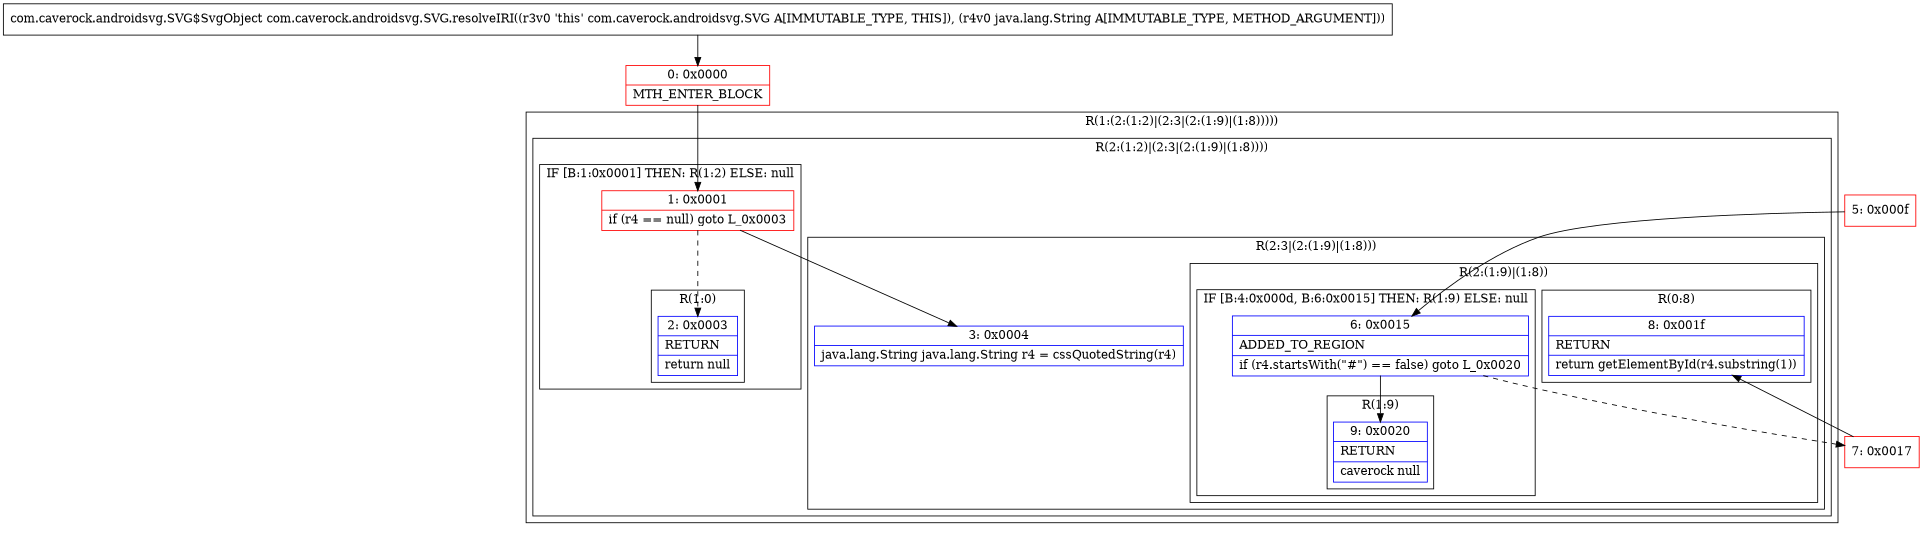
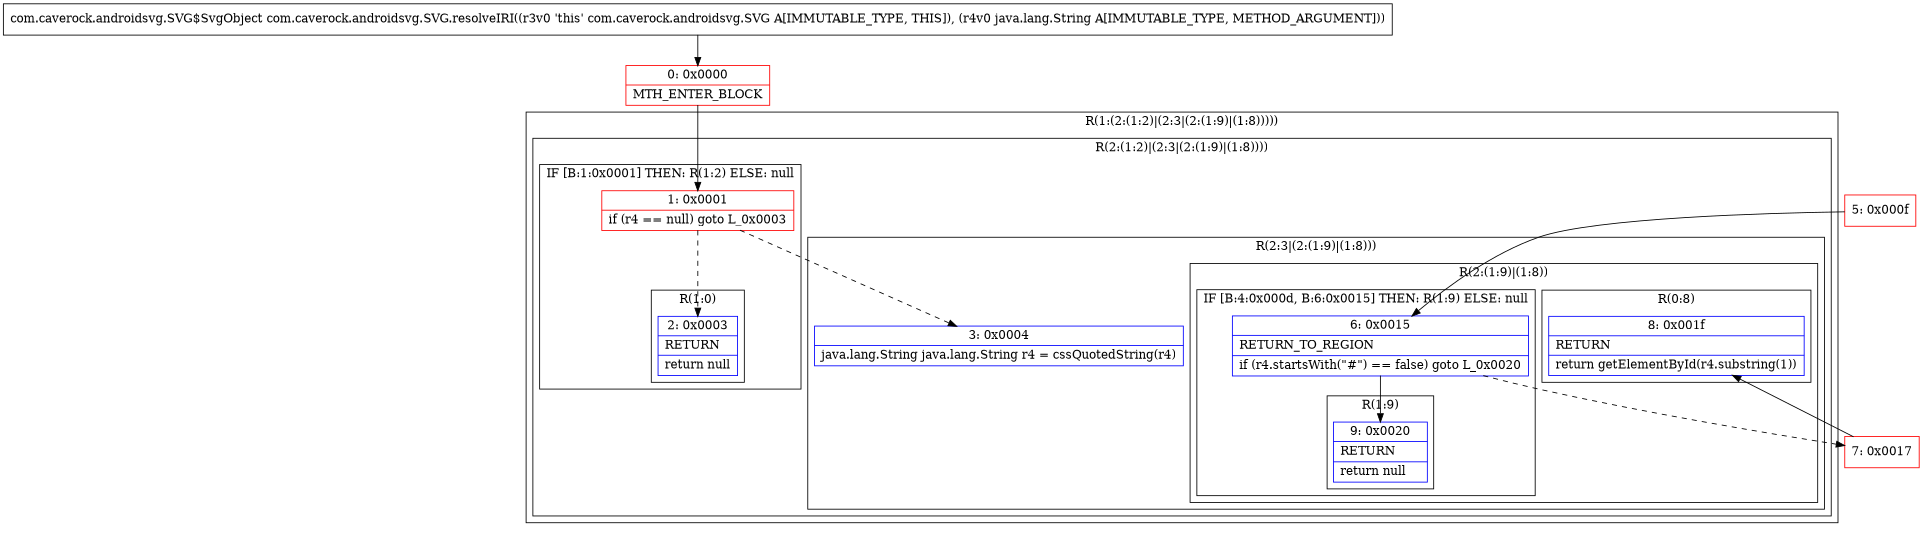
edge "1: 0x0001" -> "3: 0x0004": style solid -> dashed
node "6: 0x0015": text "ADDED_TO_REGION" -> "RETURN_TO_REGION"
node "9: 0x0020": text "caverock null" -> "return null"
